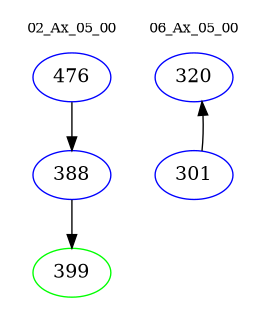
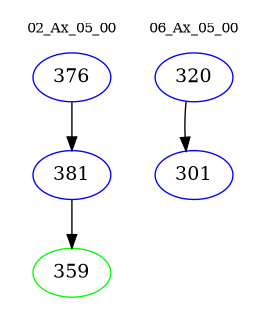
node "476": label "476" -> "376"
edge "301" -> "320": reversed
node "388": label "388" -> "381"
node "399": label "399" -> "359"
